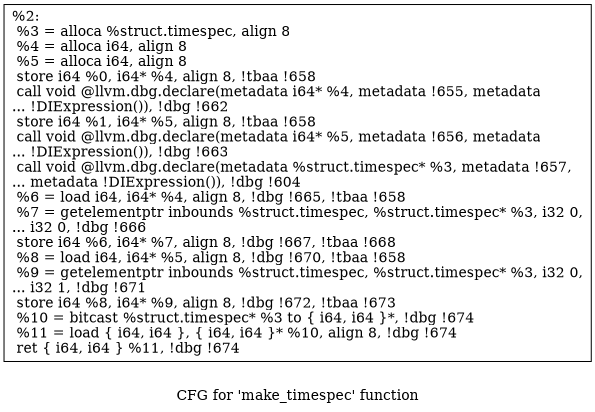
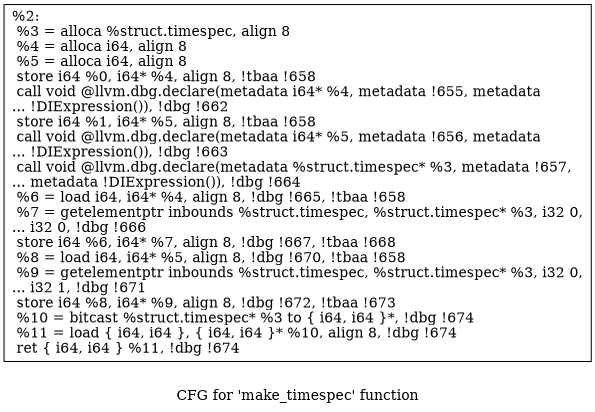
node "%2:": text "... metadata !DIExpression()), !dbg !604" -> "... metadata !DIExpression()), !dbg !664"
